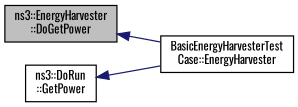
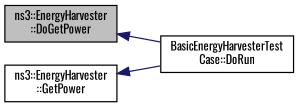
node "BasicEnergyHarvesterTest Case::EnergyHarvester": label "BasicEnergyHarvesterTest Case::EnergyHarvester" -> "BasicEnergyHarvesterTest Case::DoRun"
node "ns3::DoRun ::GetPower": label "ns3::DoRun ::GetPower" -> "ns3::EnergyHarvester ::GetPower"
